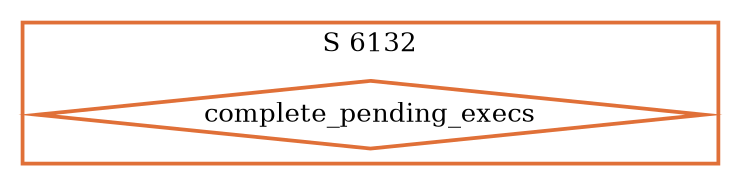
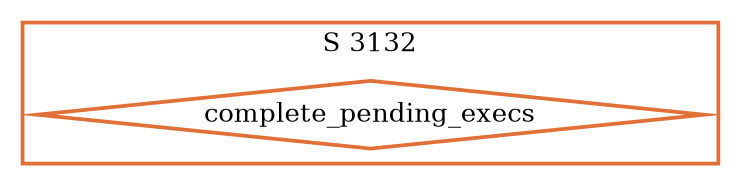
cluster "S 6132": label "S 6132" -> "S 3132"
